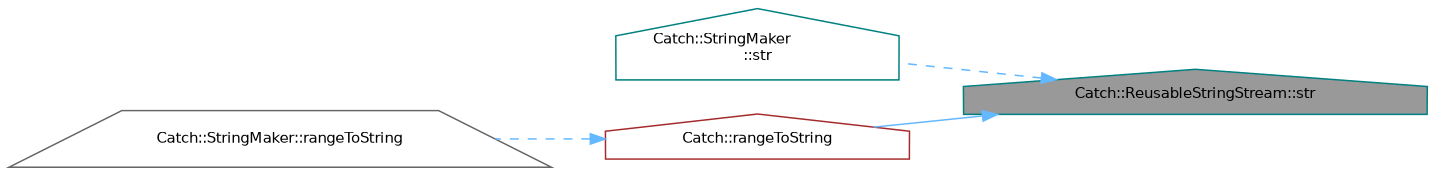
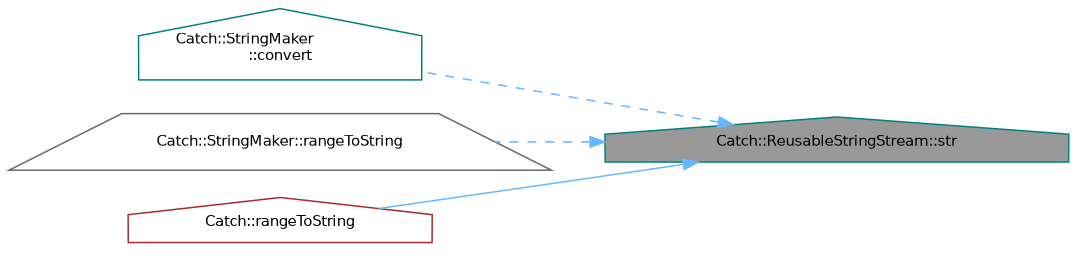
node "Catch::StringMaker ::str": label "Catch::StringMaker ::str" -> "Catch::StringMaker ::convert"
edge "Catch::StringMaker::rangeToString" -> "Catch::rangeToString": now "Catch::StringMaker::rangeToString" -> "Catch::ReusableStringStream::str"
